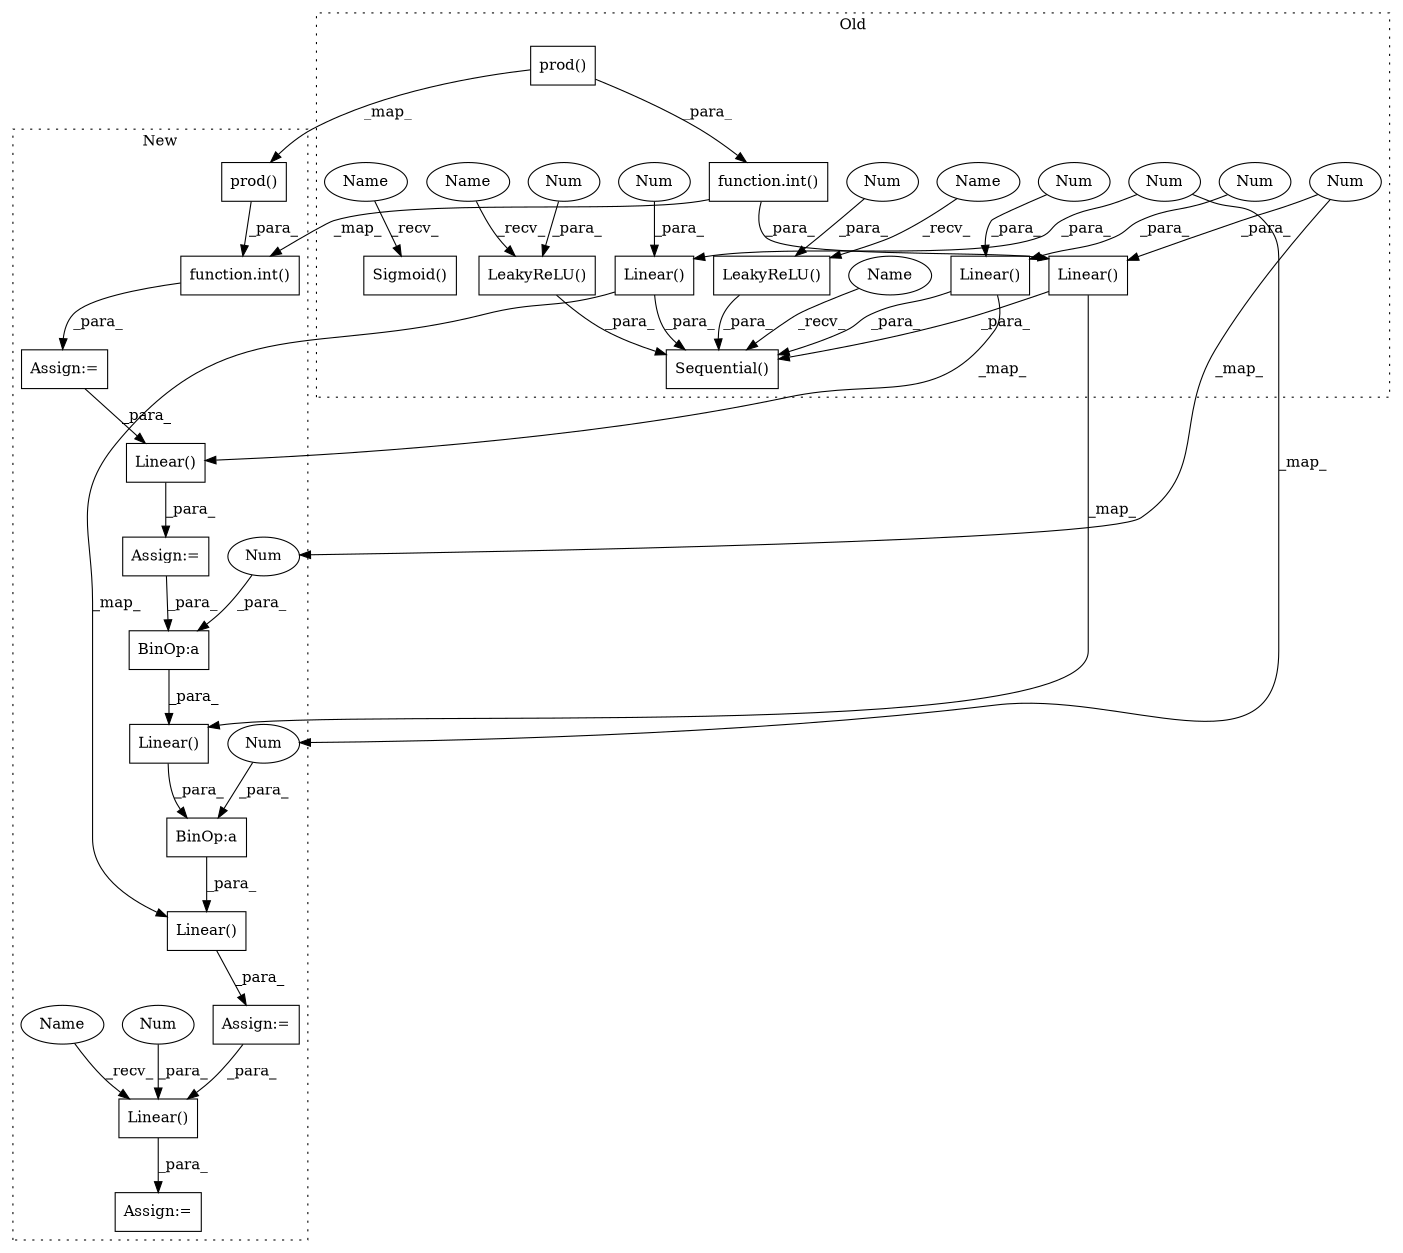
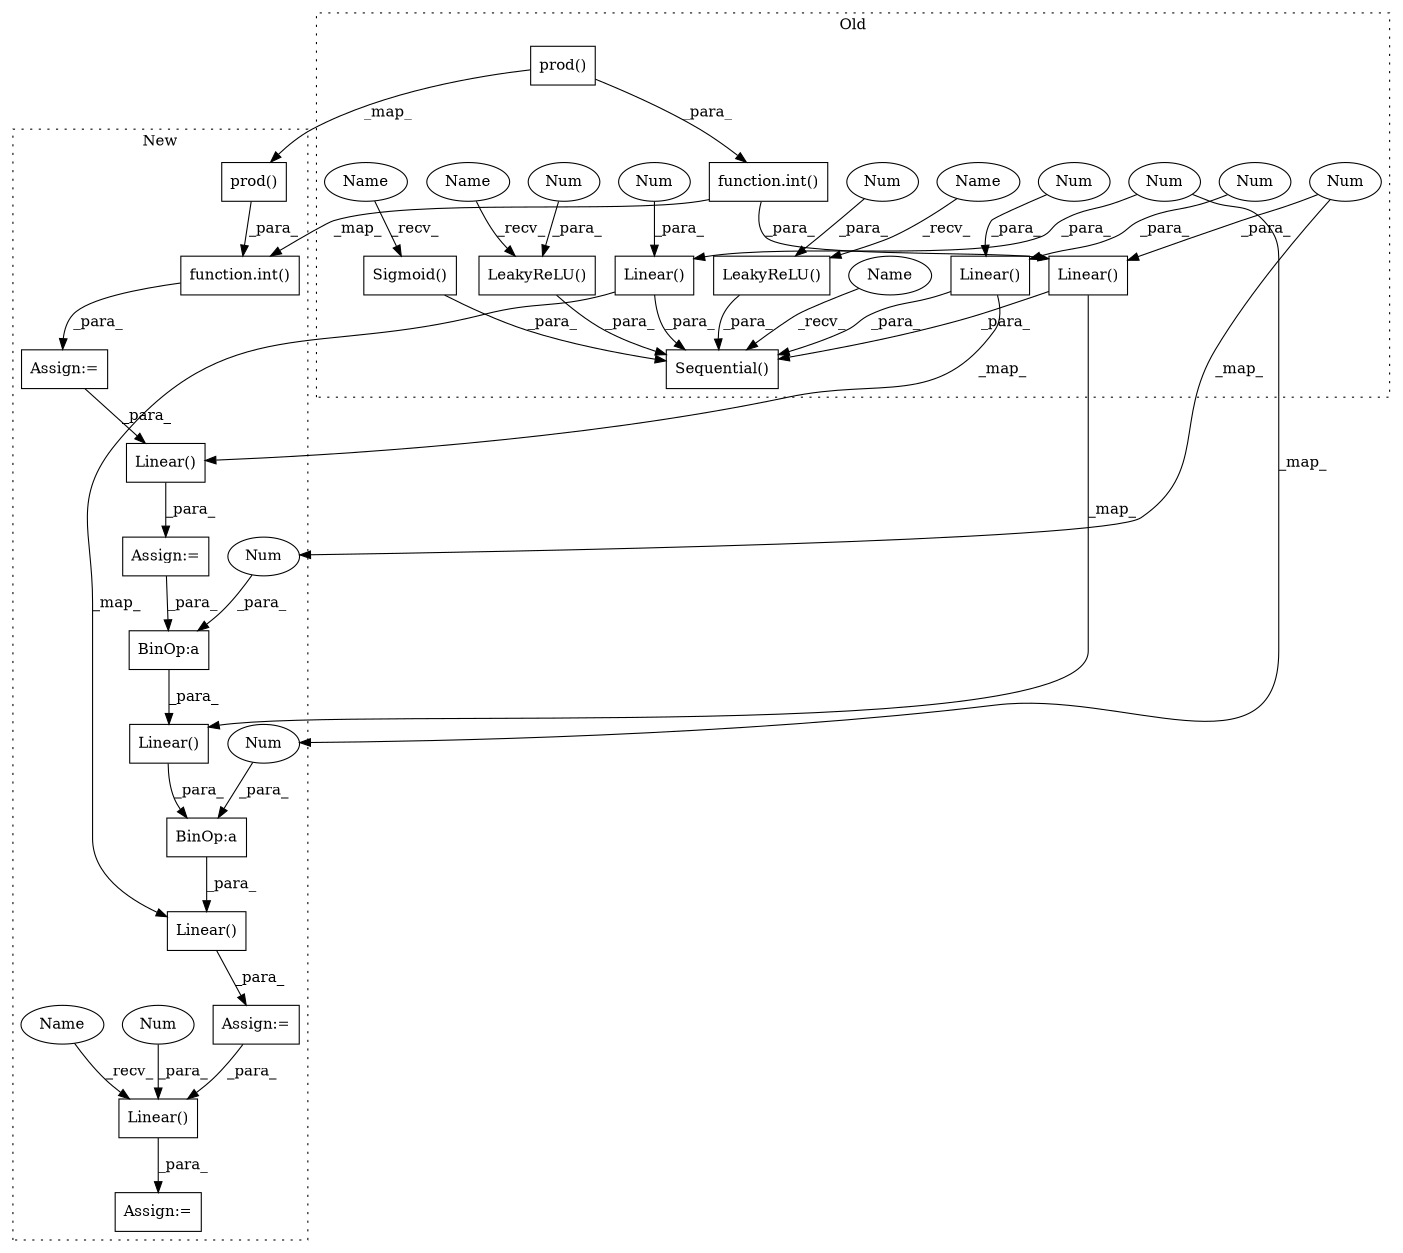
edge "Sigmoid()" -> "Sequential()": added, label "_para_"
